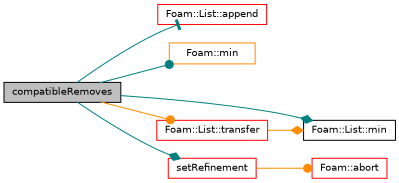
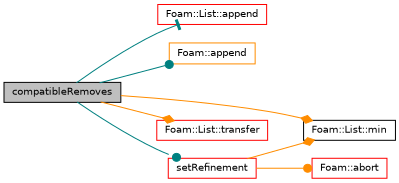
node "Foam::min": label "Foam::min" -> "Foam::append"
edge "compatibleRemoves" -> "Foam::List::min": color teal -> darkorange
edge "compatibleRemoves" -> "Foam::List::transfer": arrowhead dot -> diamond
edge "compatibleRemoves" -> "setRefinement": arrowhead diamond -> dot
edge "Foam::List::transfer" -> "Foam::List::min": now "setRefinement" -> "Foam::List::min"
